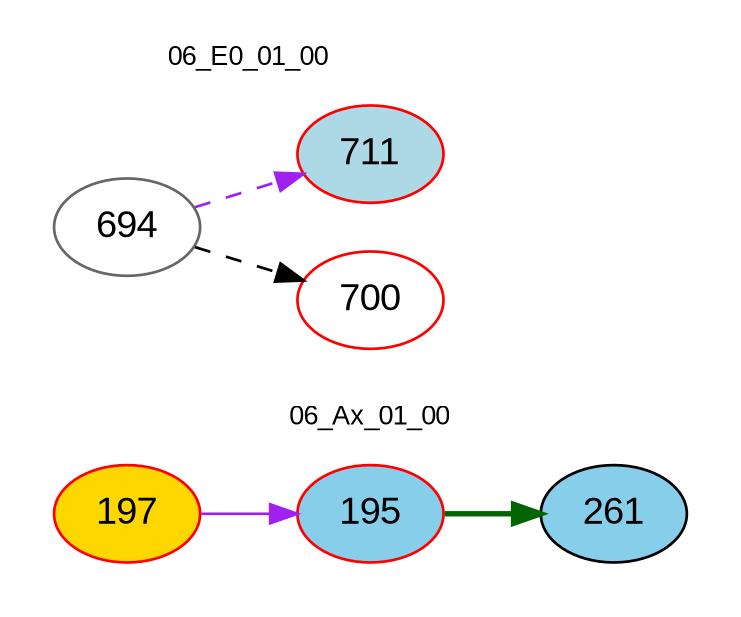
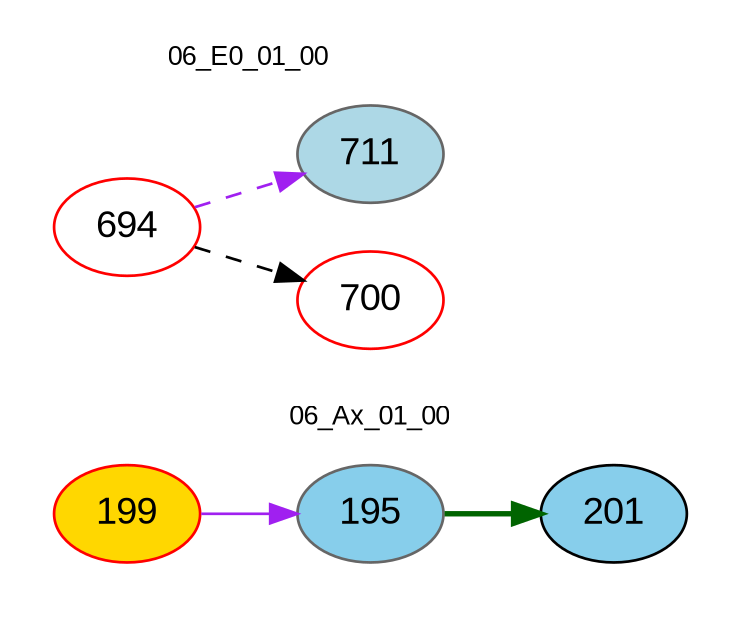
node "711": color red -> gray40
node "694": color gray40 -> red
node "197": label "197" -> "199"
node "195": color red -> gray40
node "261": label "261" -> "201"
